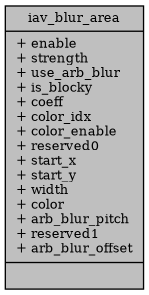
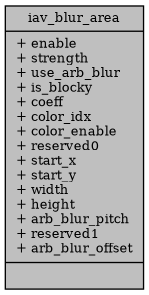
node "iav_blur_area": text "+ color" -> "+ height"
